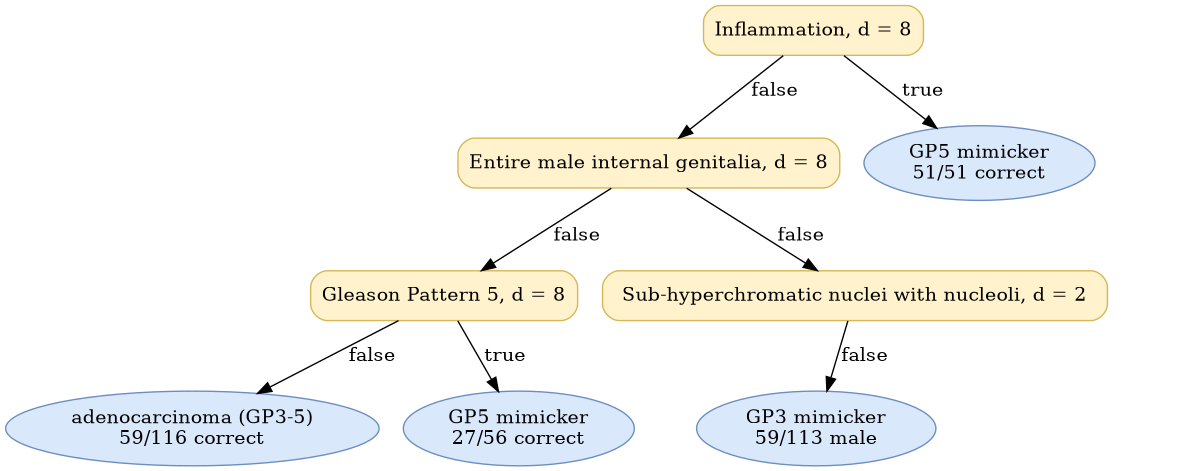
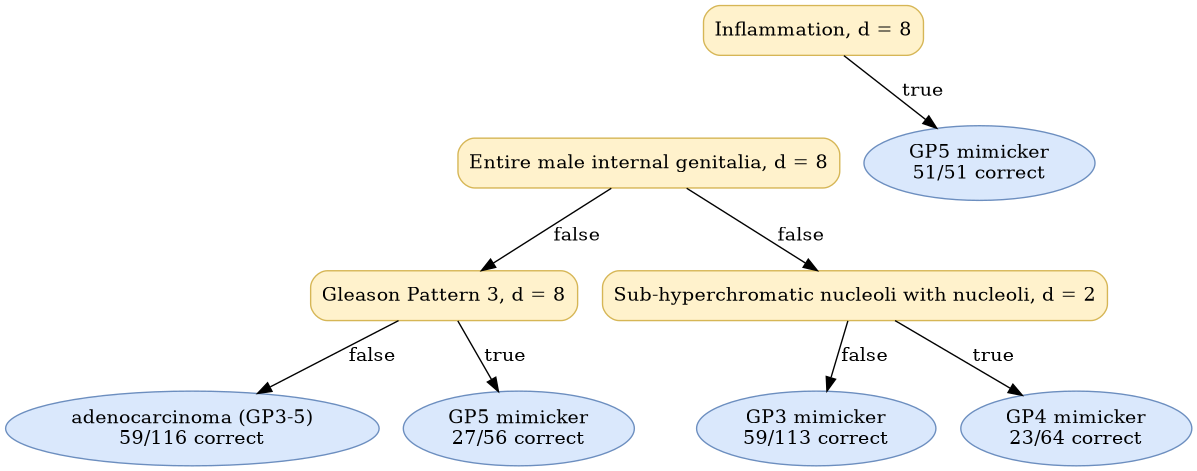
edge "Inflammation, d = 8" -> "Entire male internal genitalia, d = 8": removed, label "false"
node "Gleason Pattern 5, d = 8": label "Gleason Pattern 5, d = 8" -> "Gleason Pattern 3, d = 8"
node "Sub-hyperchromatic nuclei with nucleoli, d = 2": label "Sub-hyperchromatic nuclei with nucleoli, d = 2" -> "Sub-hyperchromatic nucleoli with nucleoli, d = 2"
node "GP4 mimicker": added
node "GP3 mimicker": text "59/113 male" -> "59/113 correct"
